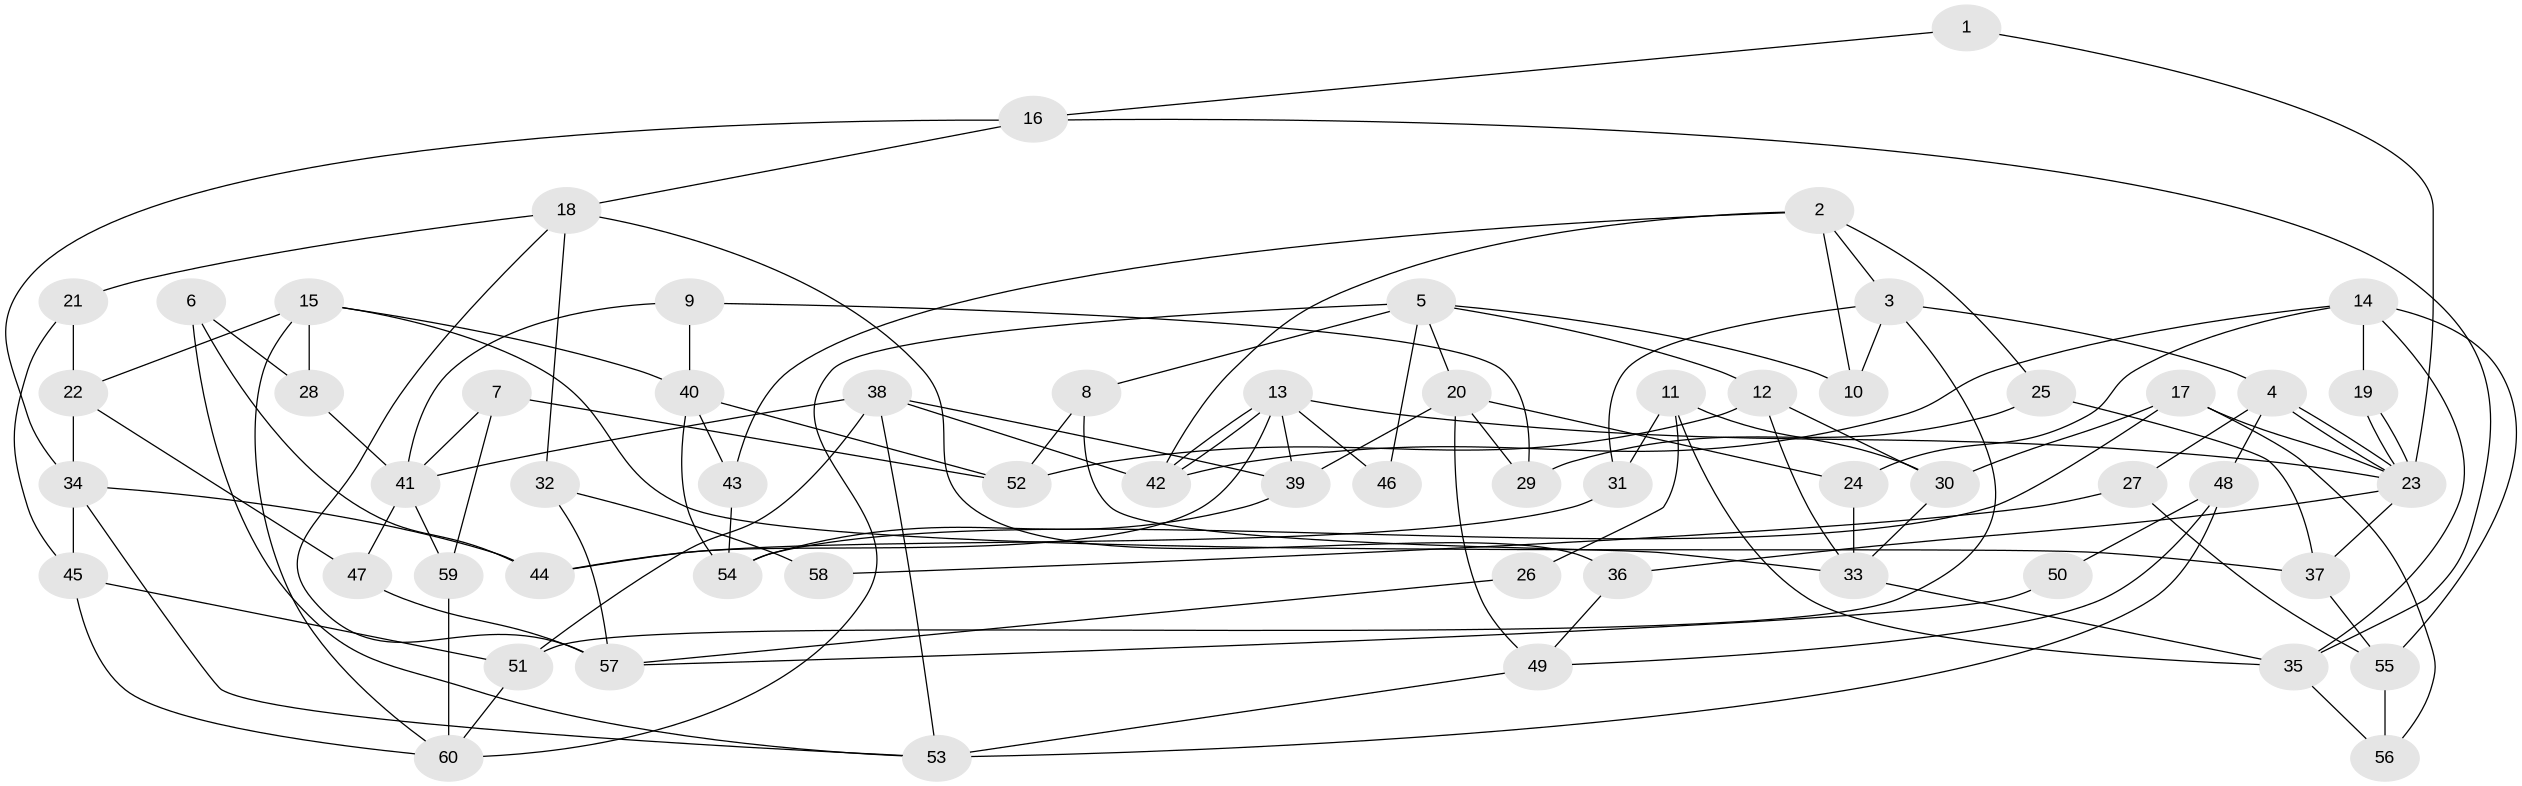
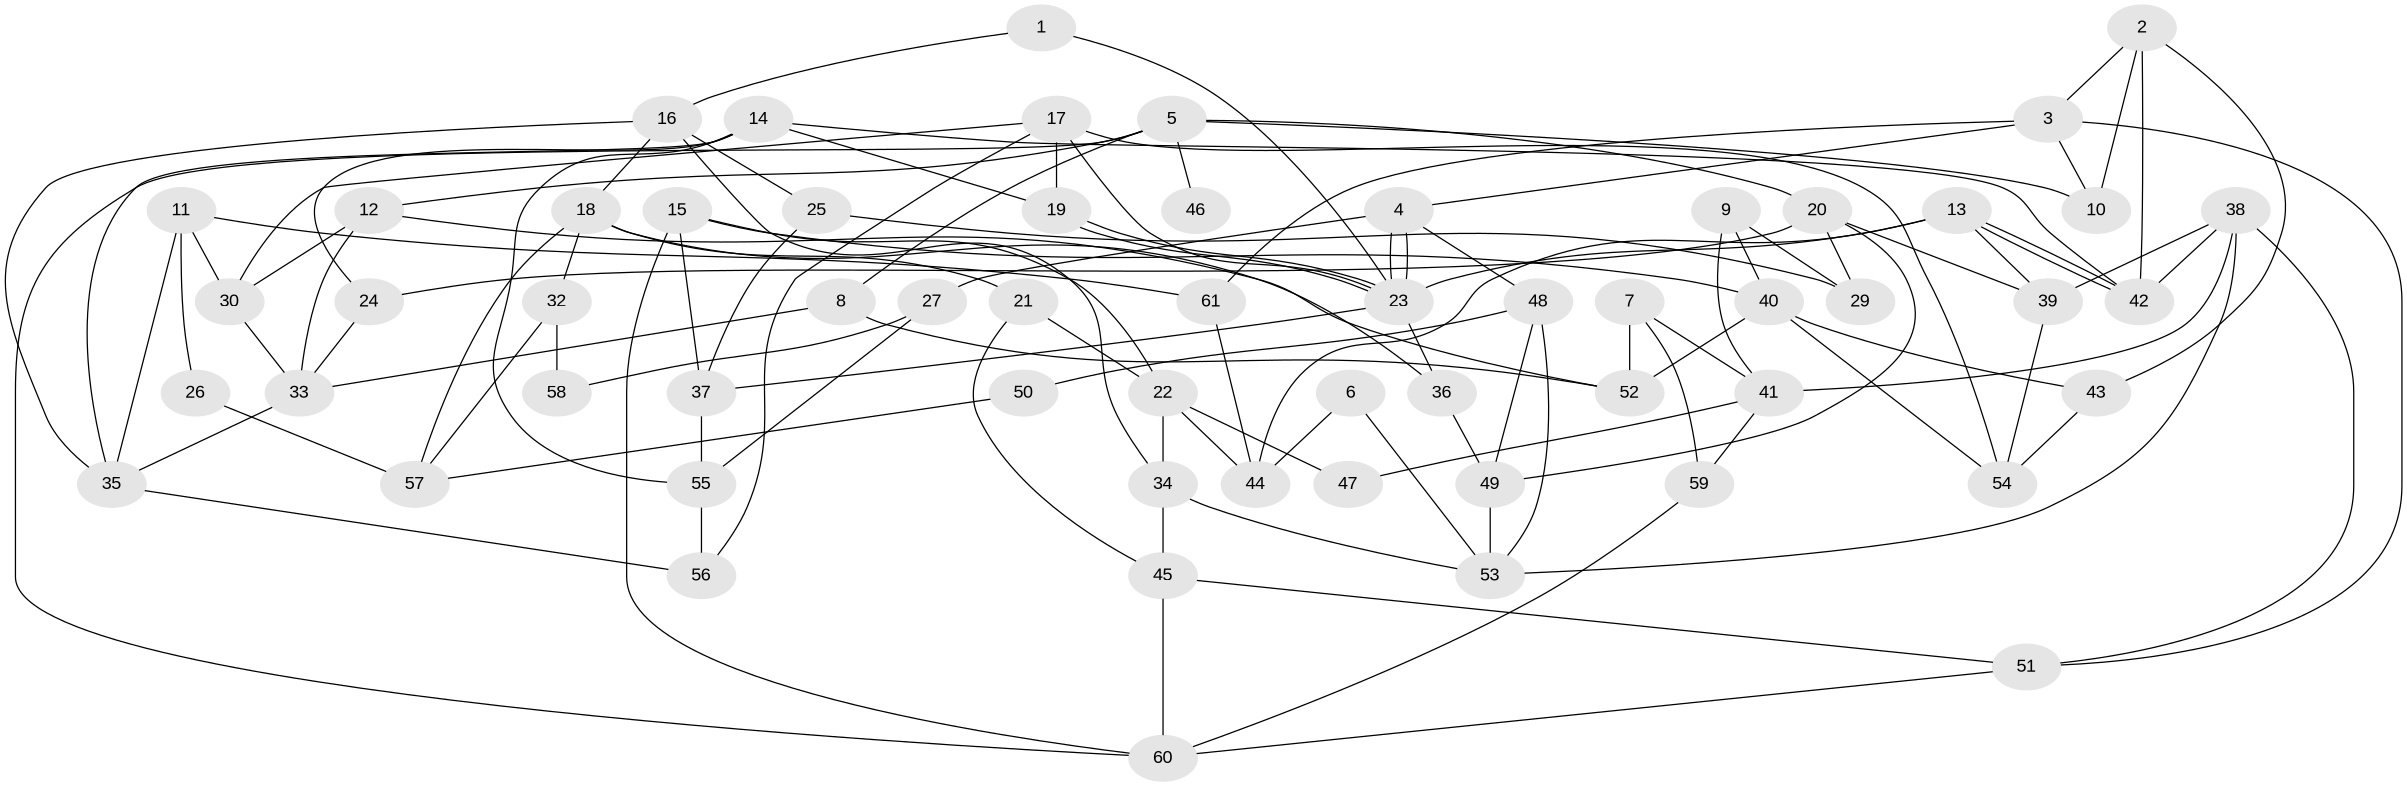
edge "17" -- "19": added
edge "2" -- "25": now "16" -- "25"
node "28": removed
edge "13" -- "46": removed
node "31": label "31" -> "61"
edge "34" -- "44": now "22" -- "44"
edge "47" -- "57": removed
